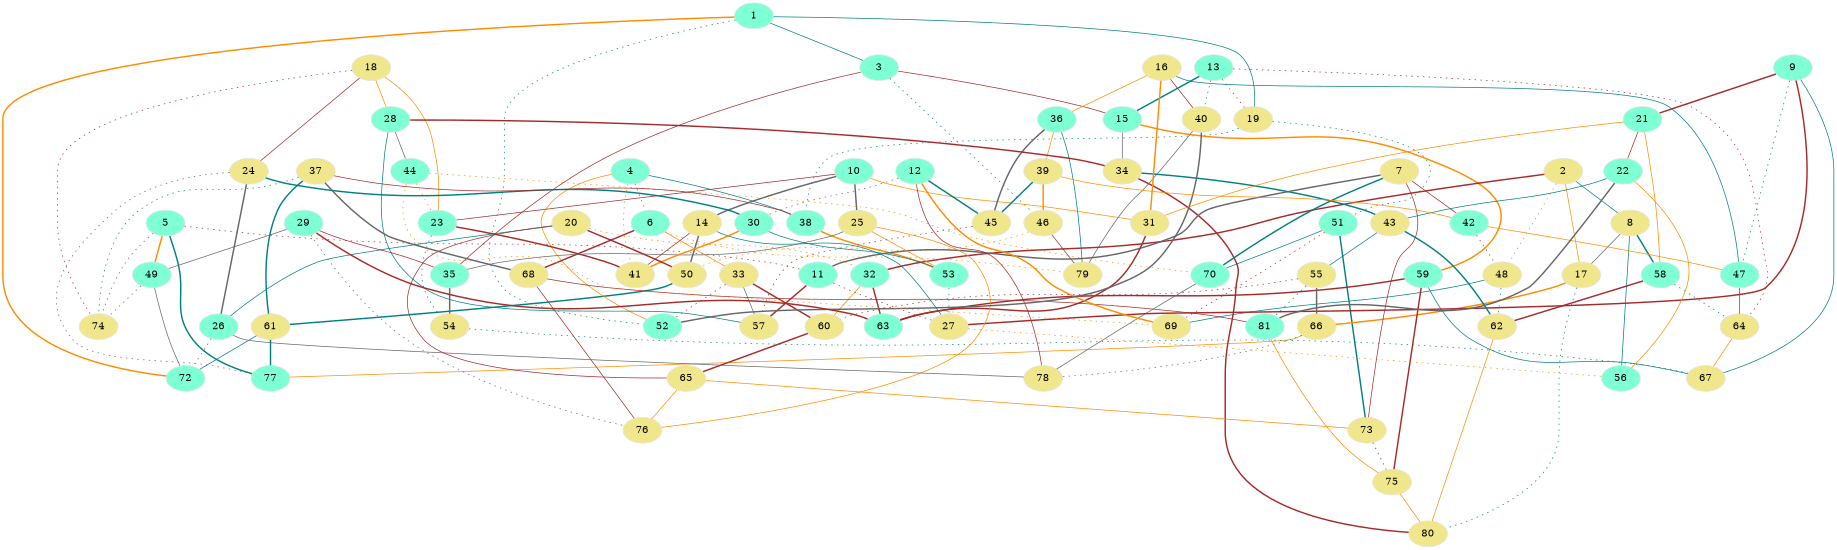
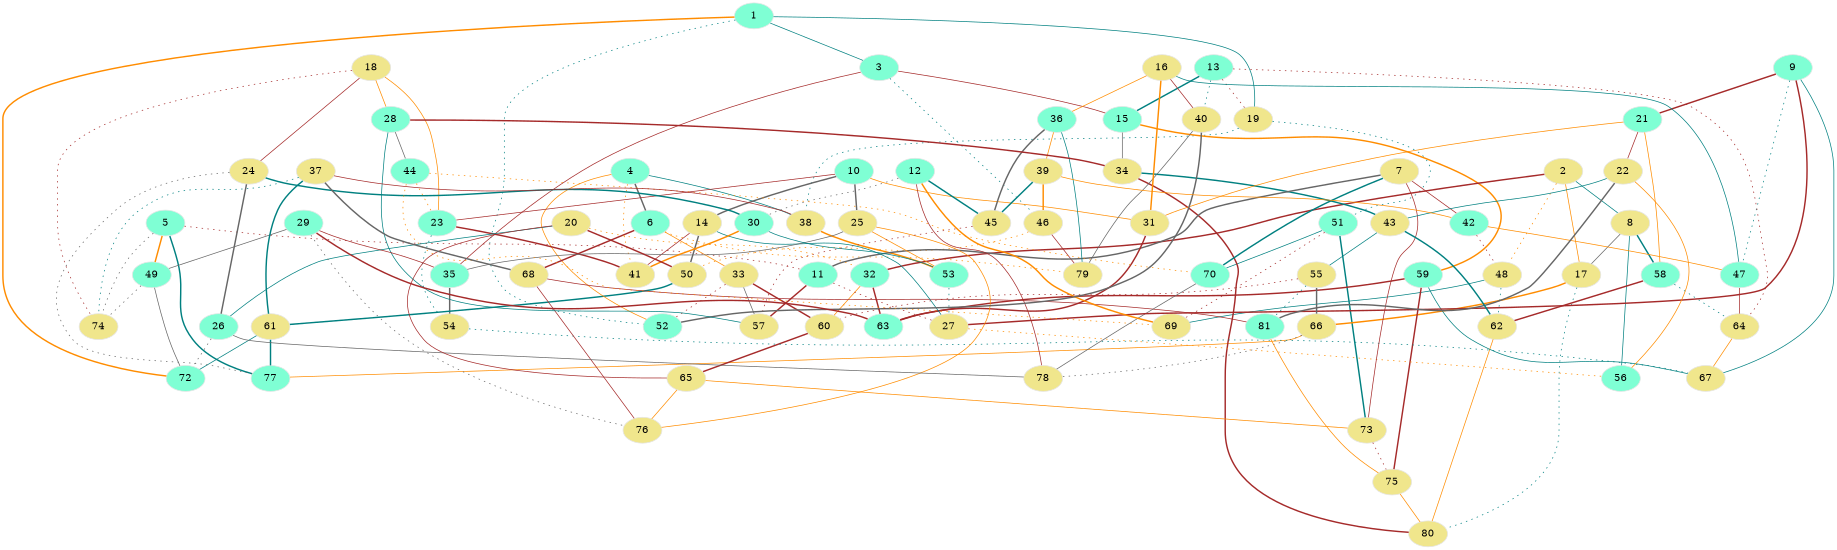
node "22": fillcolor aquamarine -> khaki
edge "4" -- "6": style dotted -> bold
node "38": fillcolor aquamarine -> khaki
